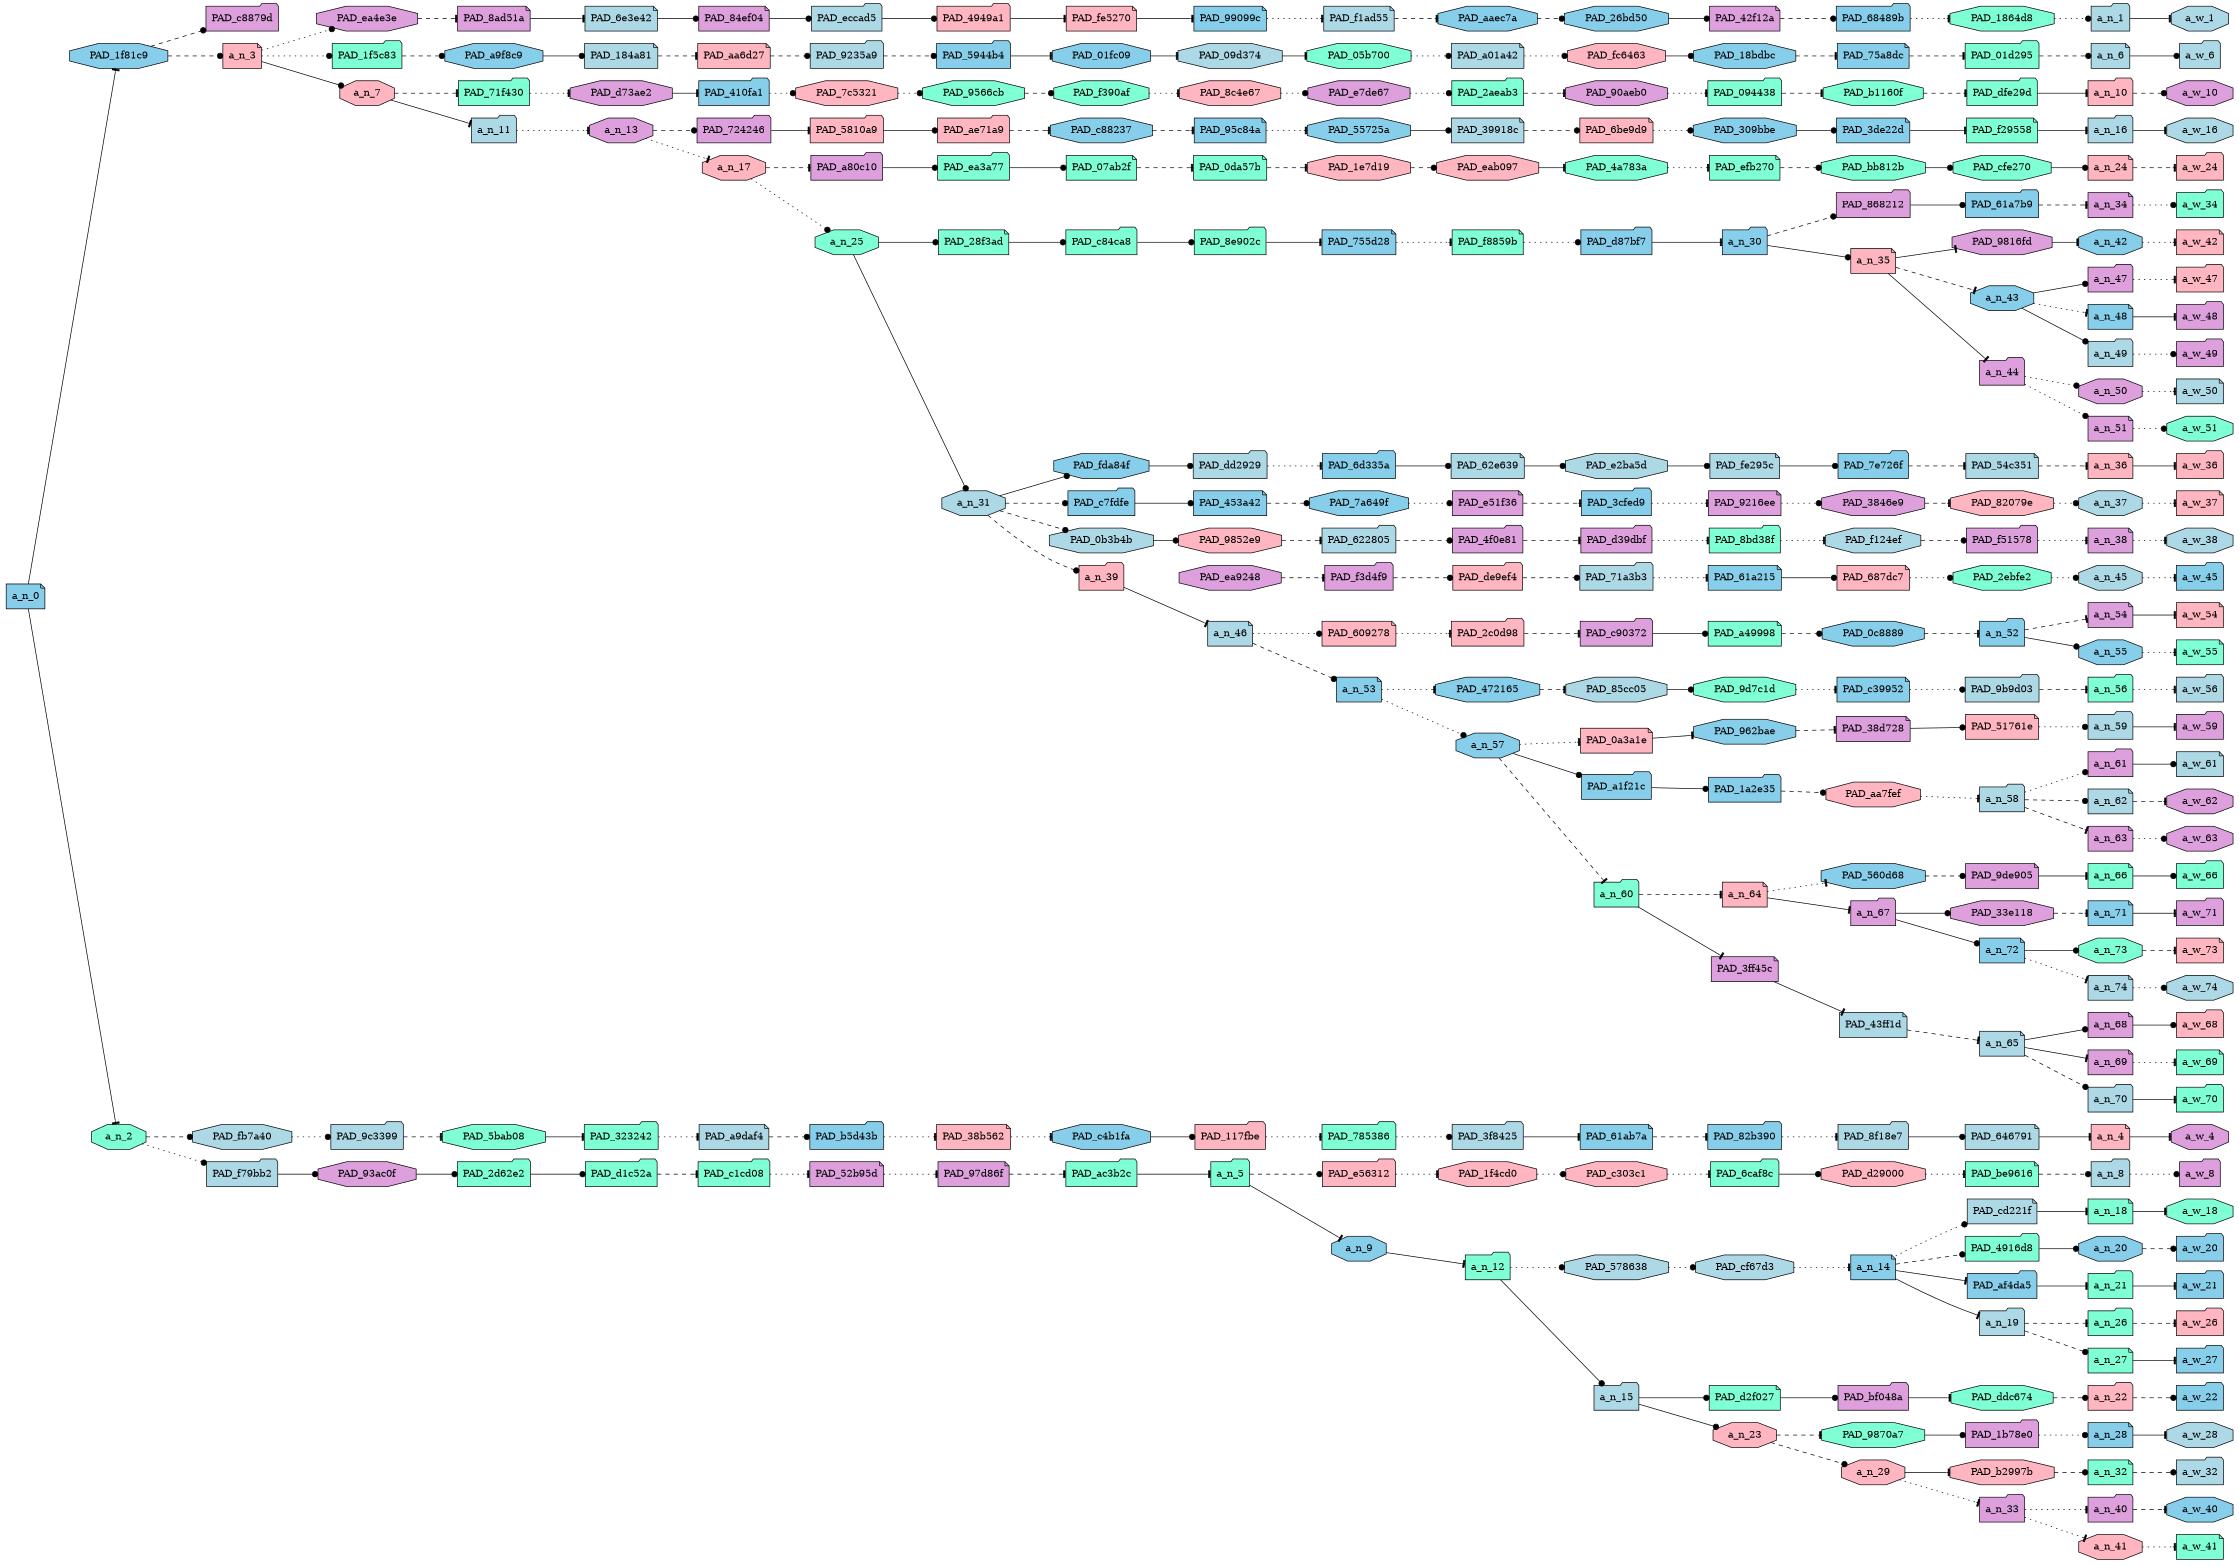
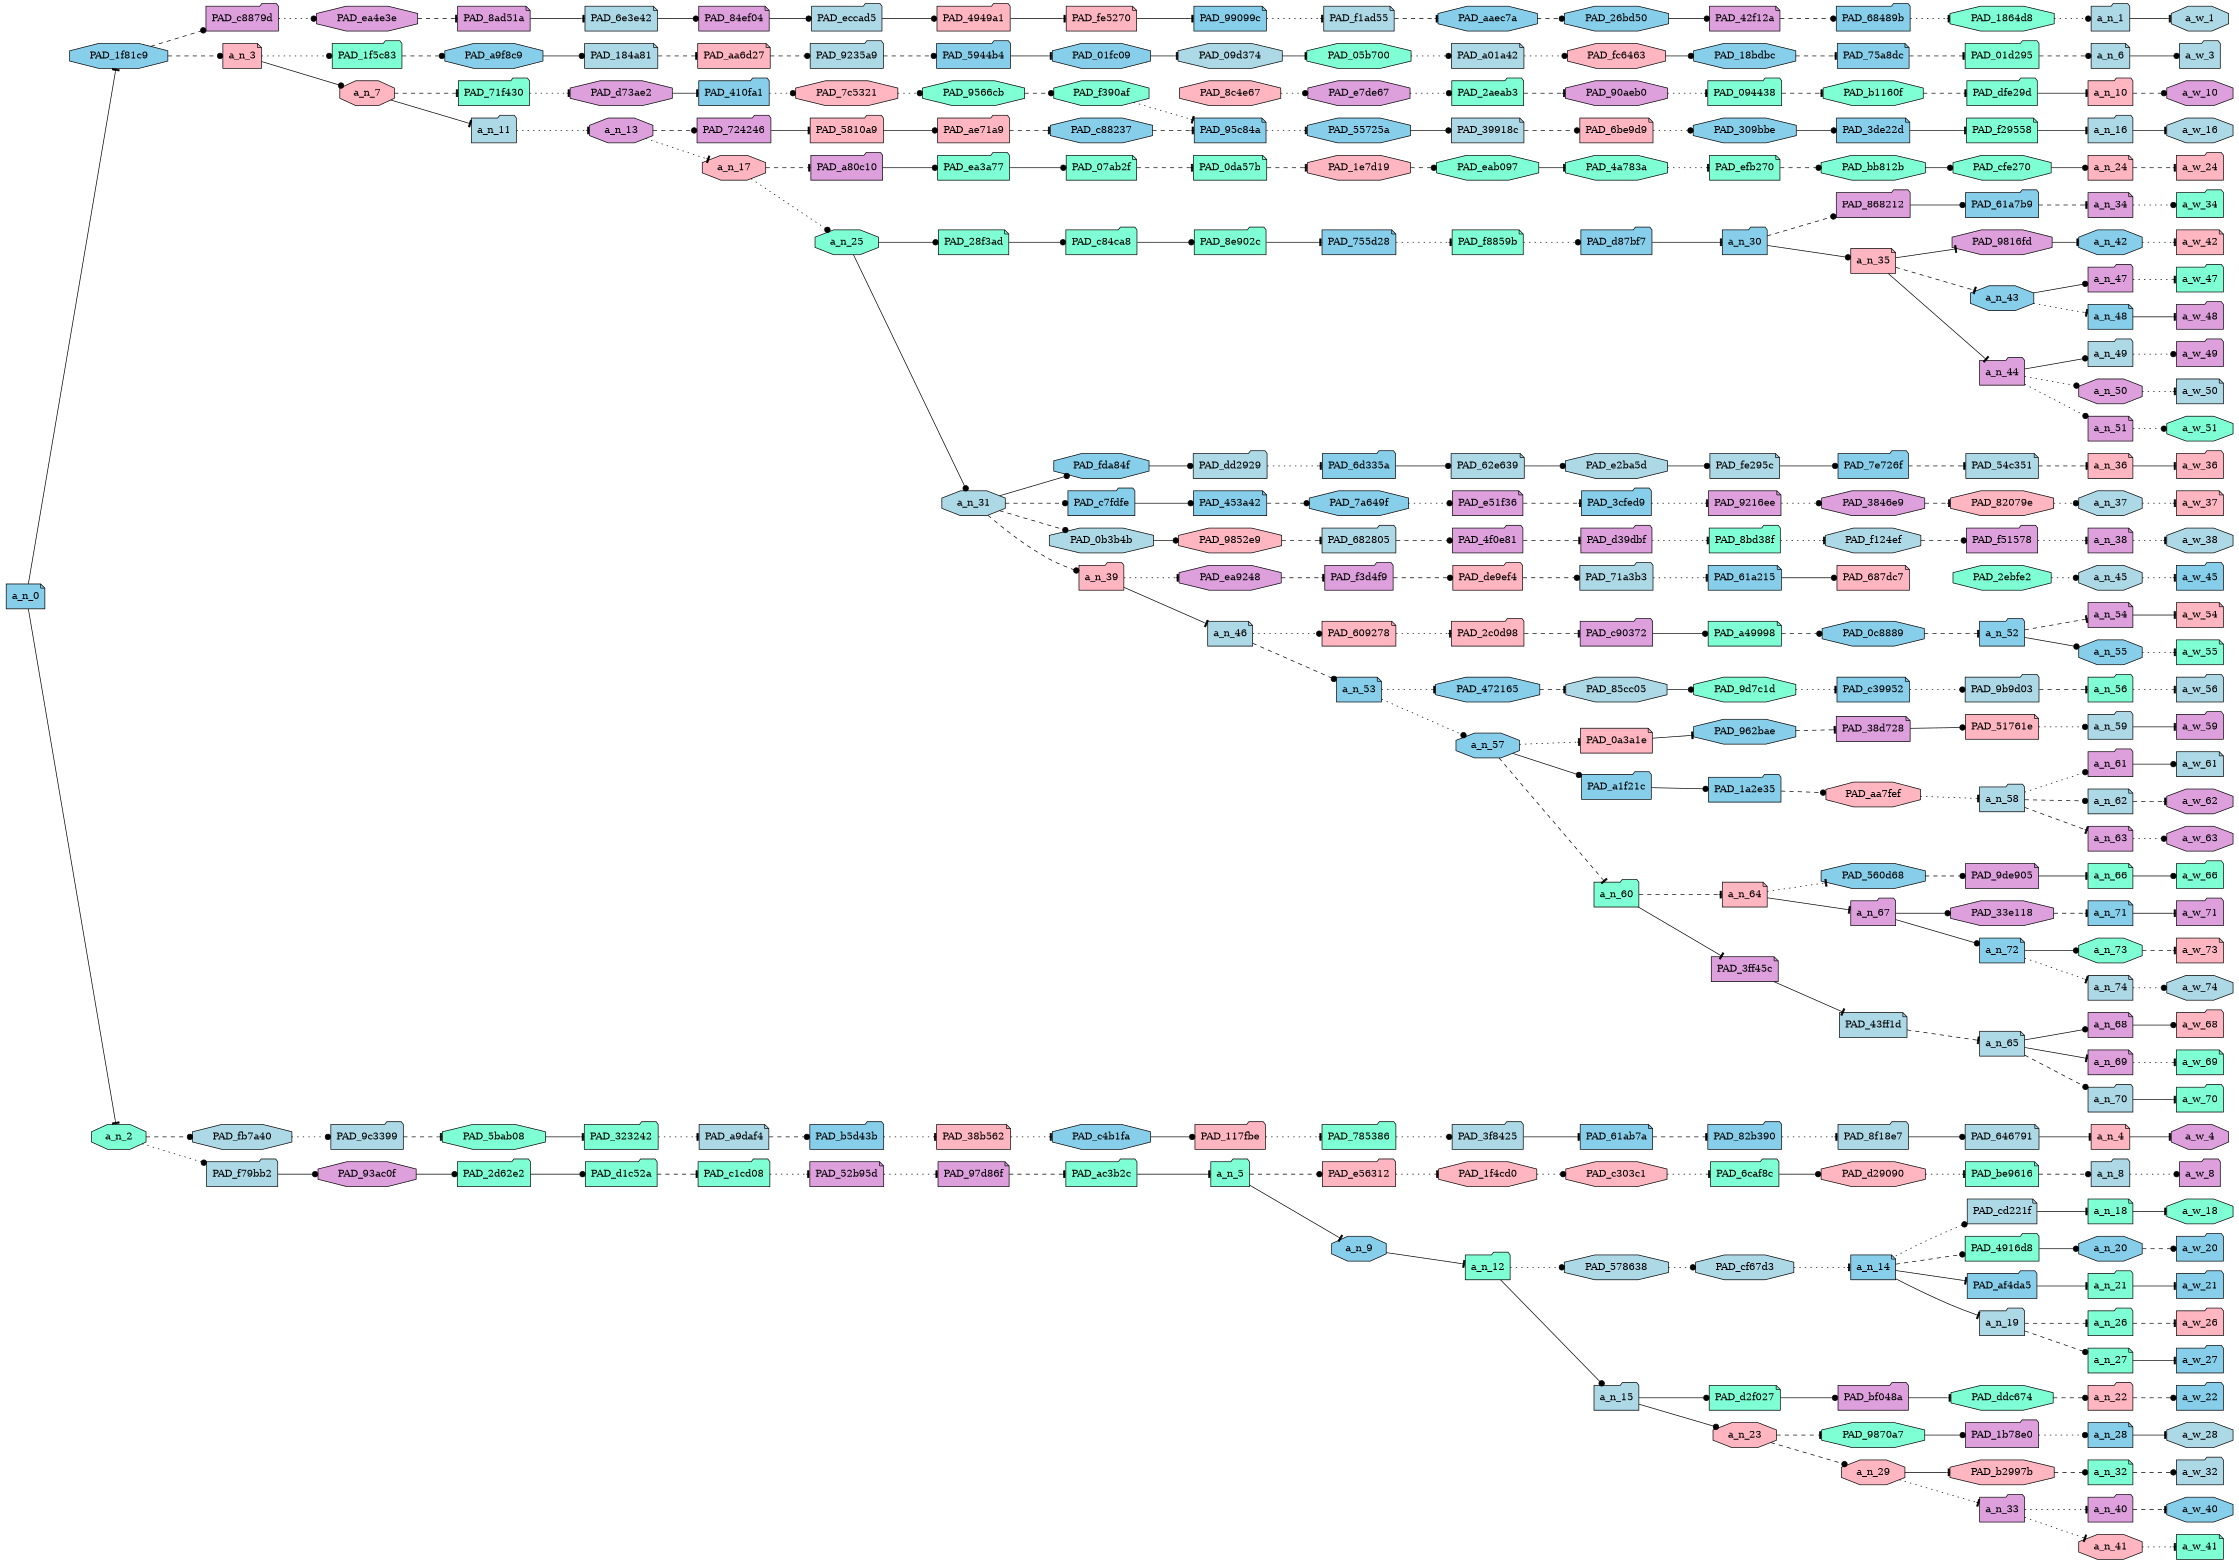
edge "a_n_3" -> "PAD_ea4e3e": now "PAD_c8879d" -> "PAD_ea4e3e"
node "a_w_6": label "a_w_6" -> "a_w_3"
edge "PAD_f390af" -> "PAD_8c4e67": now "PAD_f390af" -> "PAD_95c84a"
node "PAD_eab097": fillcolor lightpink -> aquamarine
node "a_w_47": fillcolor lightpink -> aquamarine
edge "a_n_43" -> "a_n_49": now "a_n_44" -> "a_n_49"
node "PAD_622805": label "PAD_622805" -> "PAD_682805"
edge "a_n_39" -> "PAD_ea9248": added
edge "PAD_687dc7" -> "PAD_2ebfe2": removed
node "PAD_d29000": label "PAD_d29000" -> "PAD_d29090"
